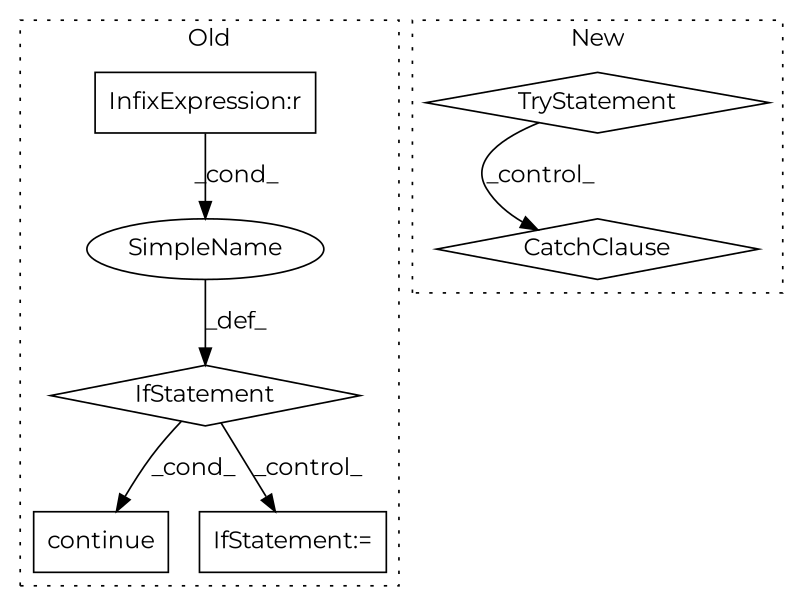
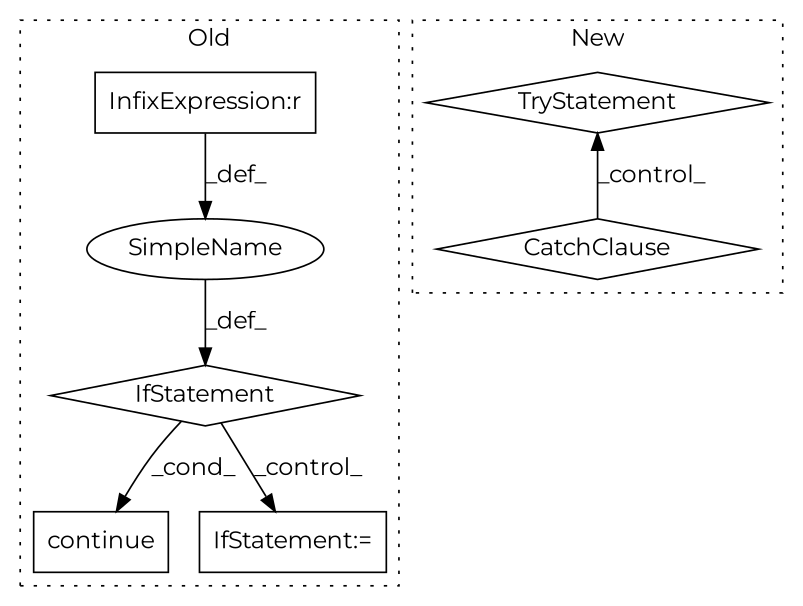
edge "TryStatement" -> "CatchClause": reversed
edge "InfixExpression:r" -> "SimpleName": label "_cond_" -> "_def_"
